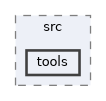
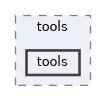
cluster "src": label "src" -> "tools"
